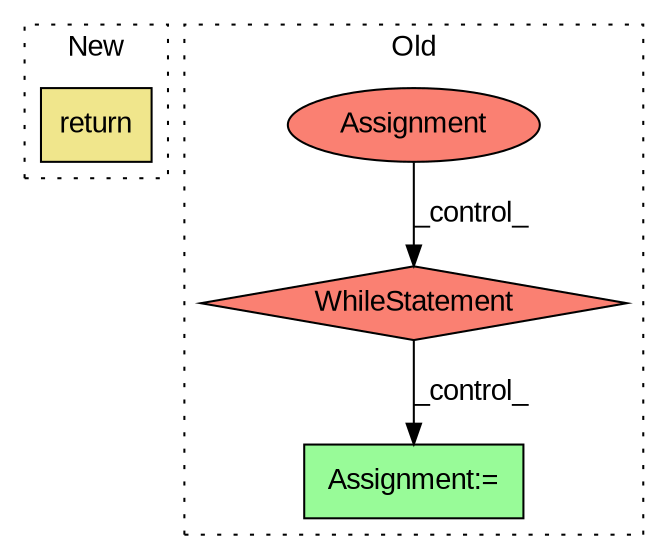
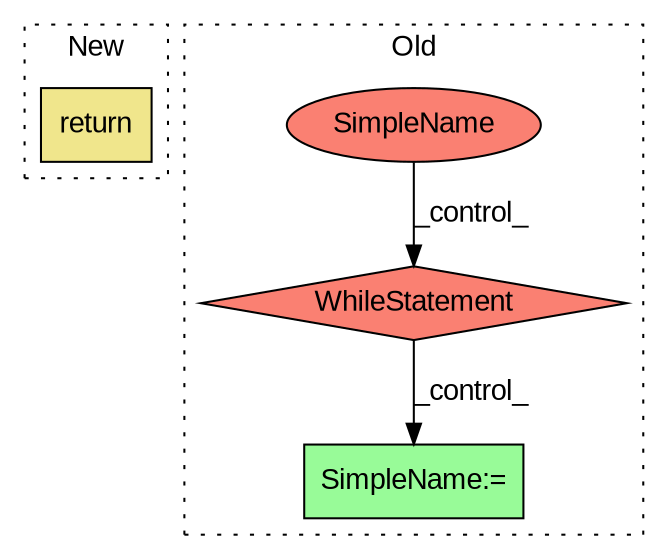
node "Assignment": label "Assignment" -> "SimpleName"
node "Assignment:=": label "Assignment:=" -> "SimpleName:="
